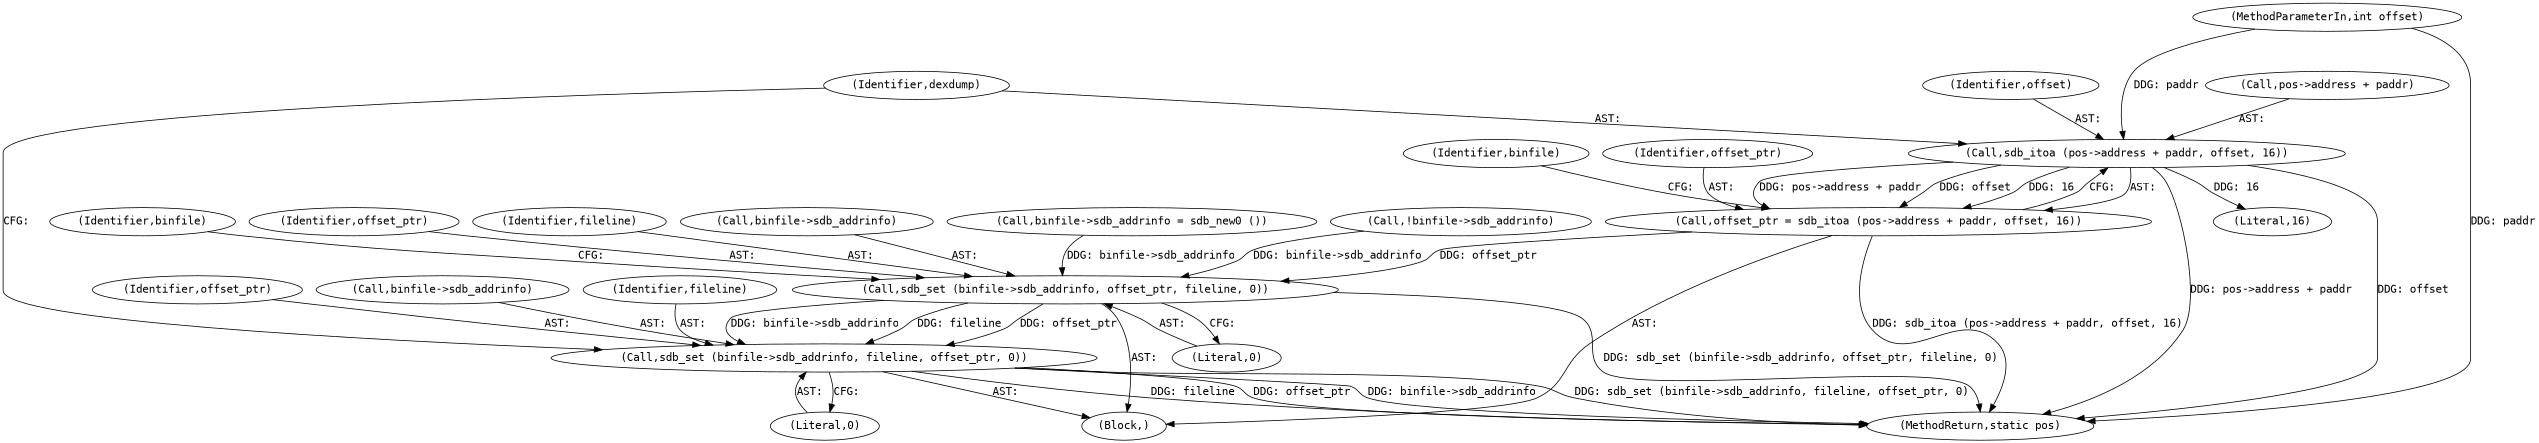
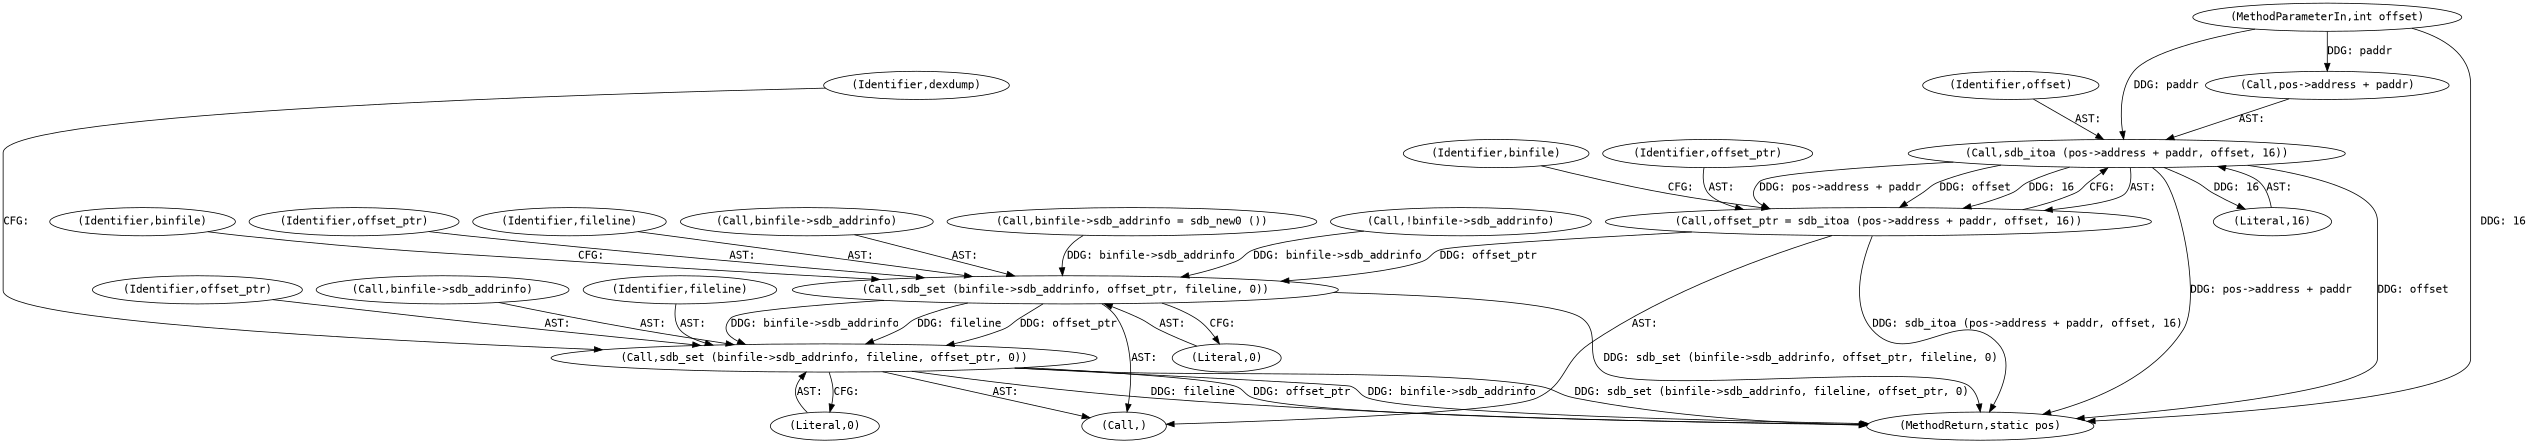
edge "(MethodParameterIn,int offset)" -> "(Call,pos->address + paddr)": added, label "DDG: paddr"
edge "(Identifier,dexdump)" -> "(Call,sdb_itoa (pos->address + paddr, offset, 16))": now "(Literal,16)" -> "(Call,sdb_itoa (pos->address + paddr, offset, 16))"
edge "(MethodParameterIn,int offset)" -> "(MethodReturn,static pos)": label "DDG: paddr" -> "DDG: 16"
node "(Block,)": label "(Block,)" -> "(Call,)"
